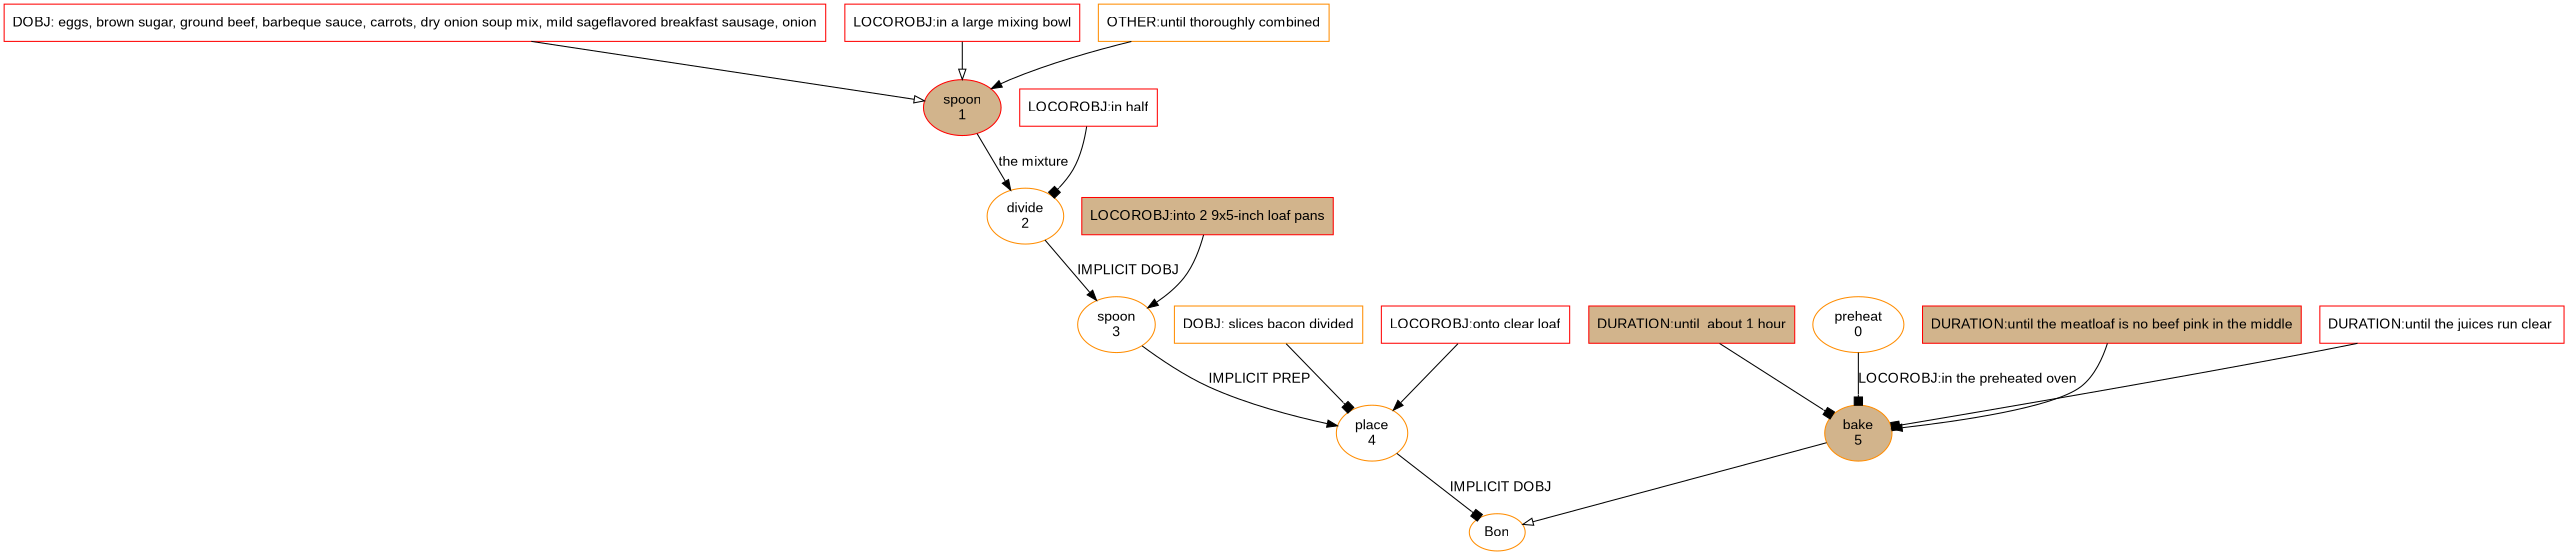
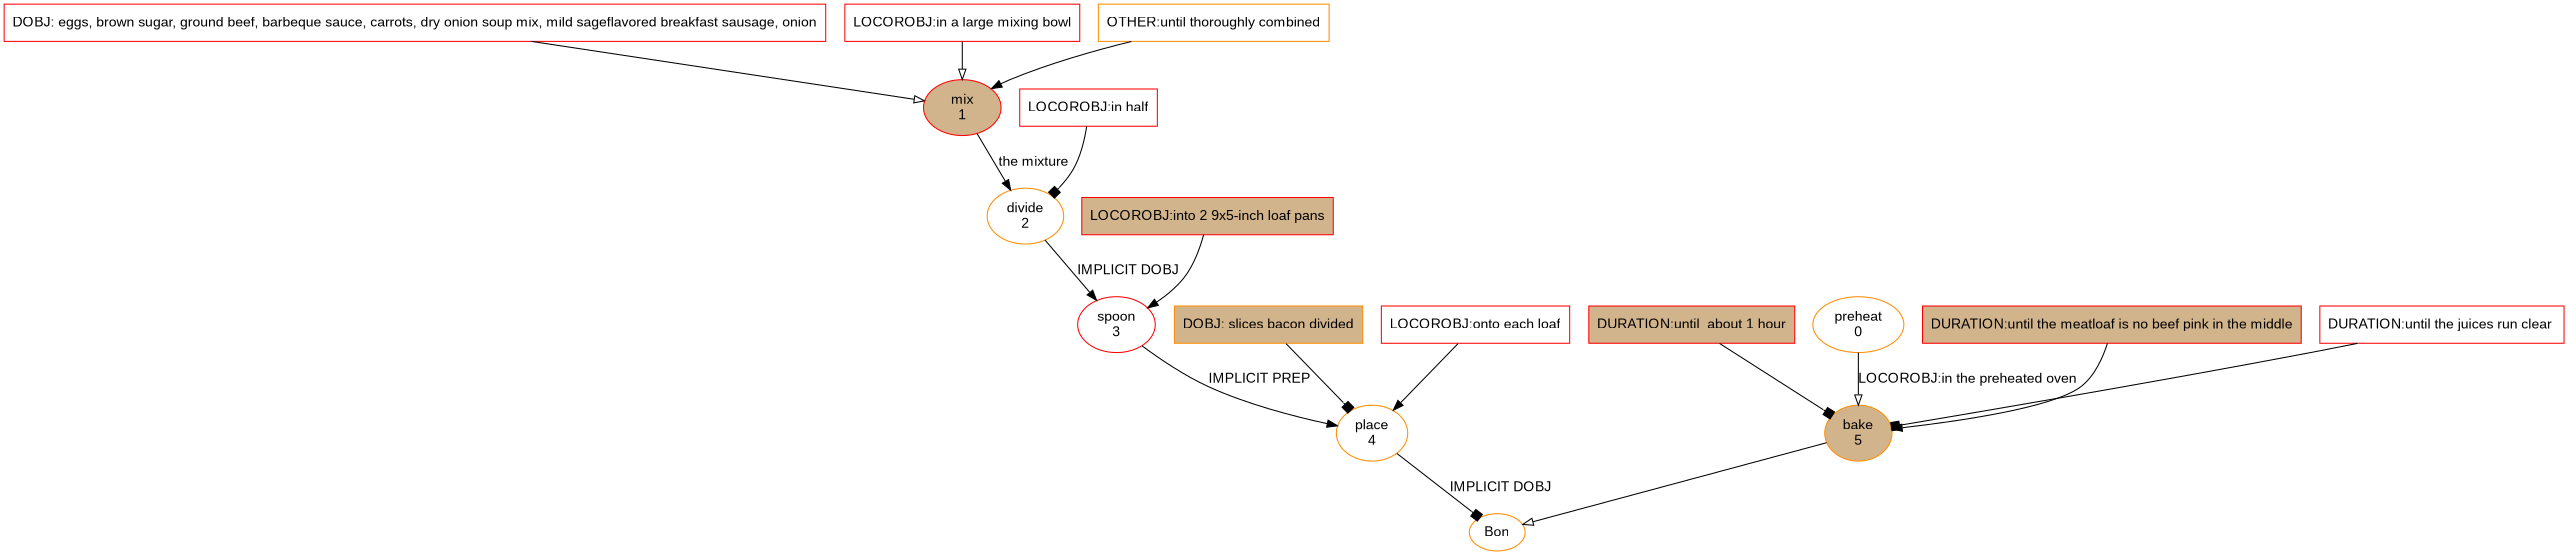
node "spoon 1": label "spoon 1" -> "mix 1"
node "spoon 3": color darkorange -> red
node "DOBJ: slices bacon divided": fillcolor white -> tan
node "LOCOROBJ:onto clear loaf": label "LOCOROBJ:onto clear loaf" -> "LOCOROBJ:onto each loaf"
edge "preheat 0" -> "bake 5": arrowhead box -> onormal
